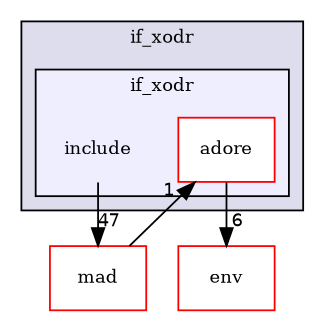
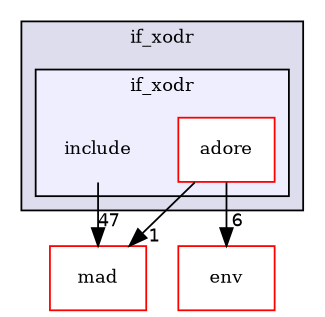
edge "mad" -> "adore": reversed
